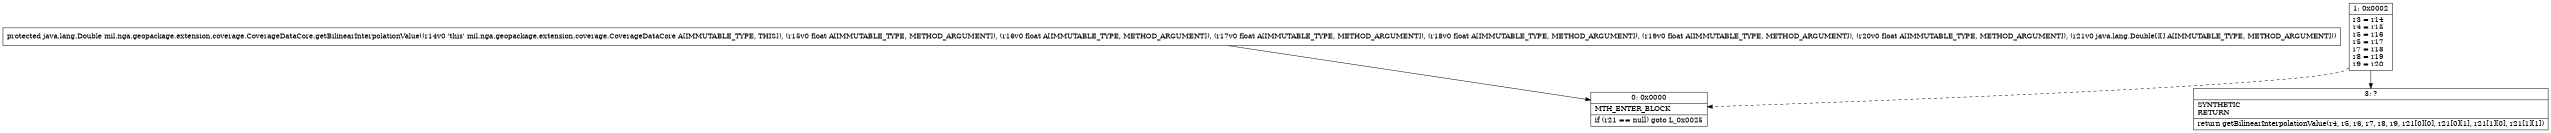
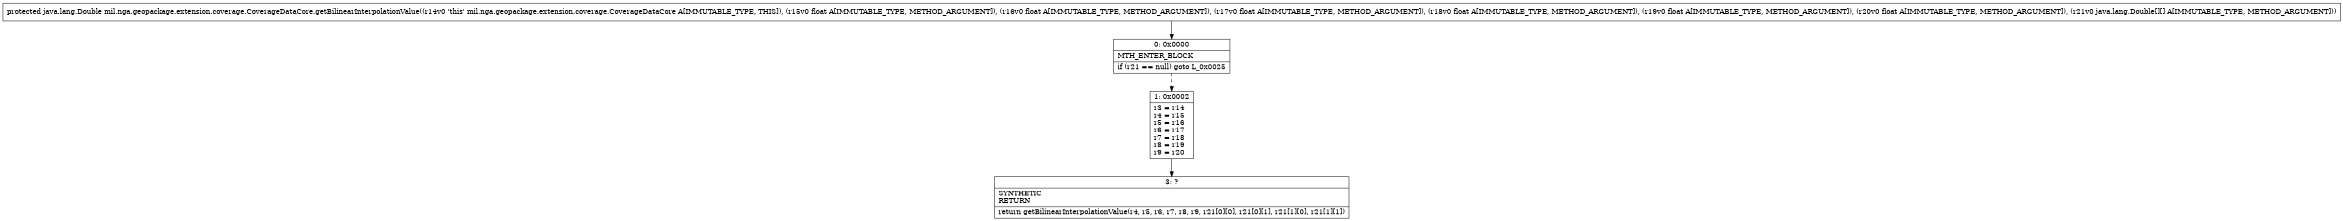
node "1: 0x0002": text "r5 = r17" -> "r6 = r17"
edge "1: 0x0002" -> "0: 0x0000": reversed
